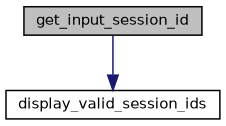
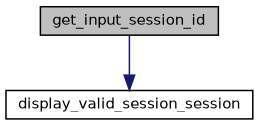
node "display_valid_session_ids": label "display_valid_session_ids" -> "display_valid_session_session"
